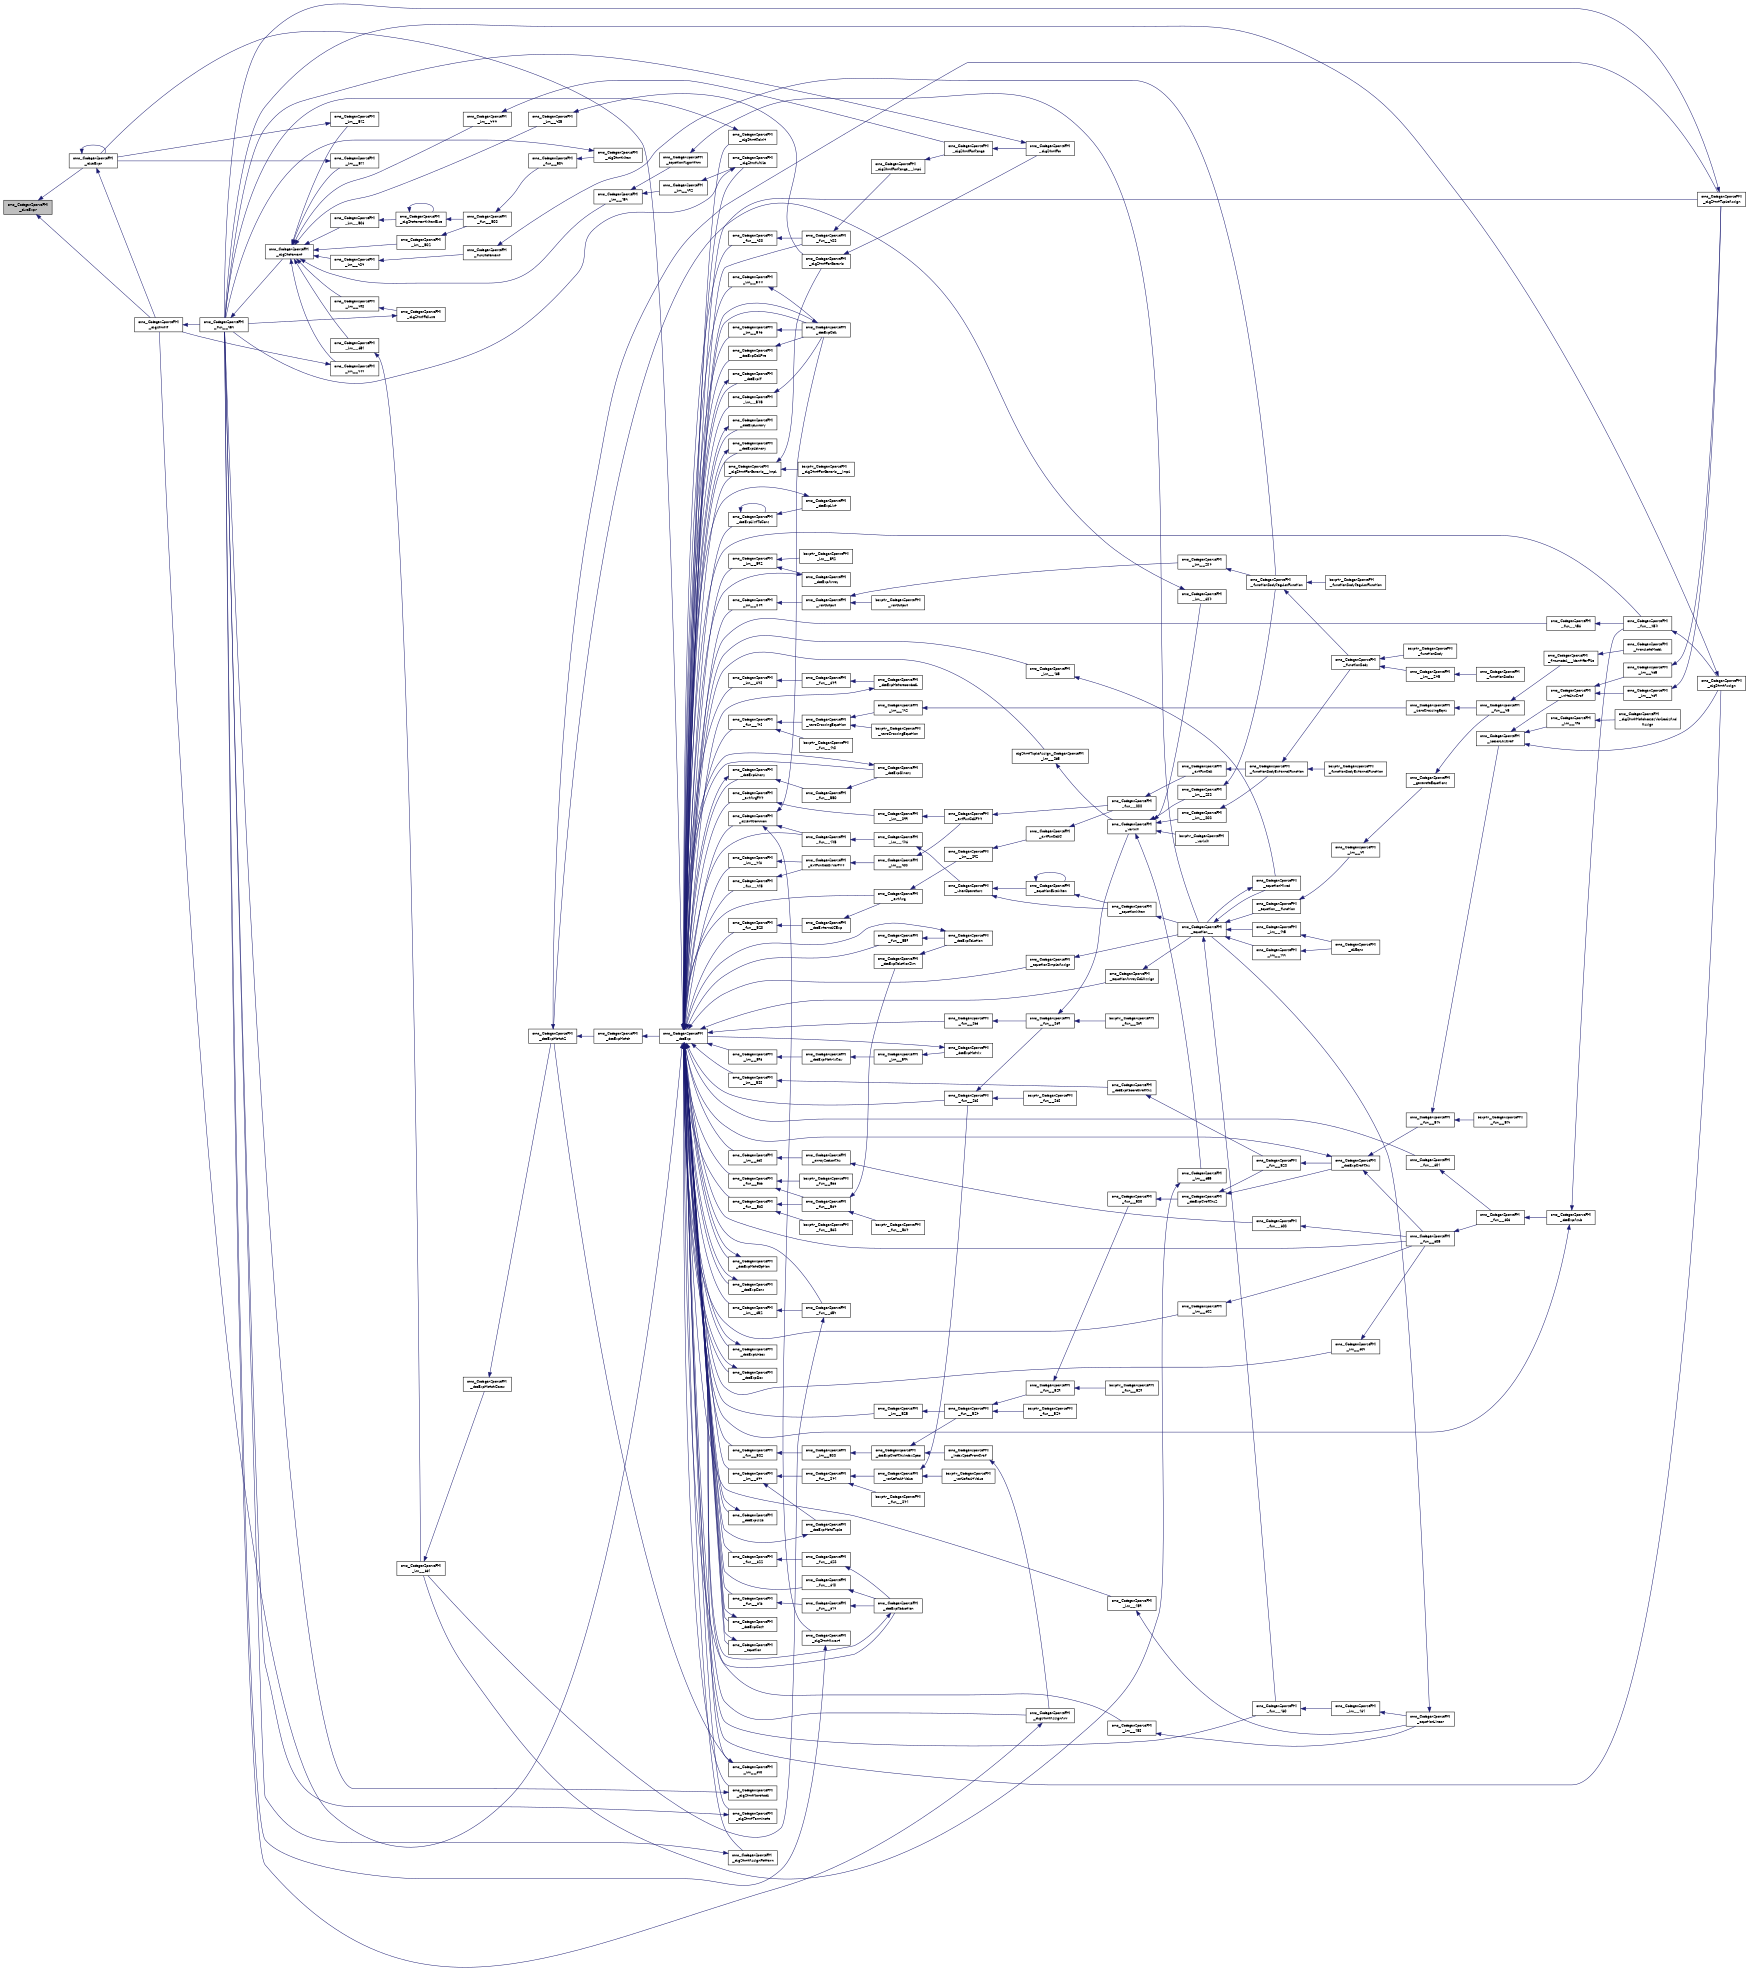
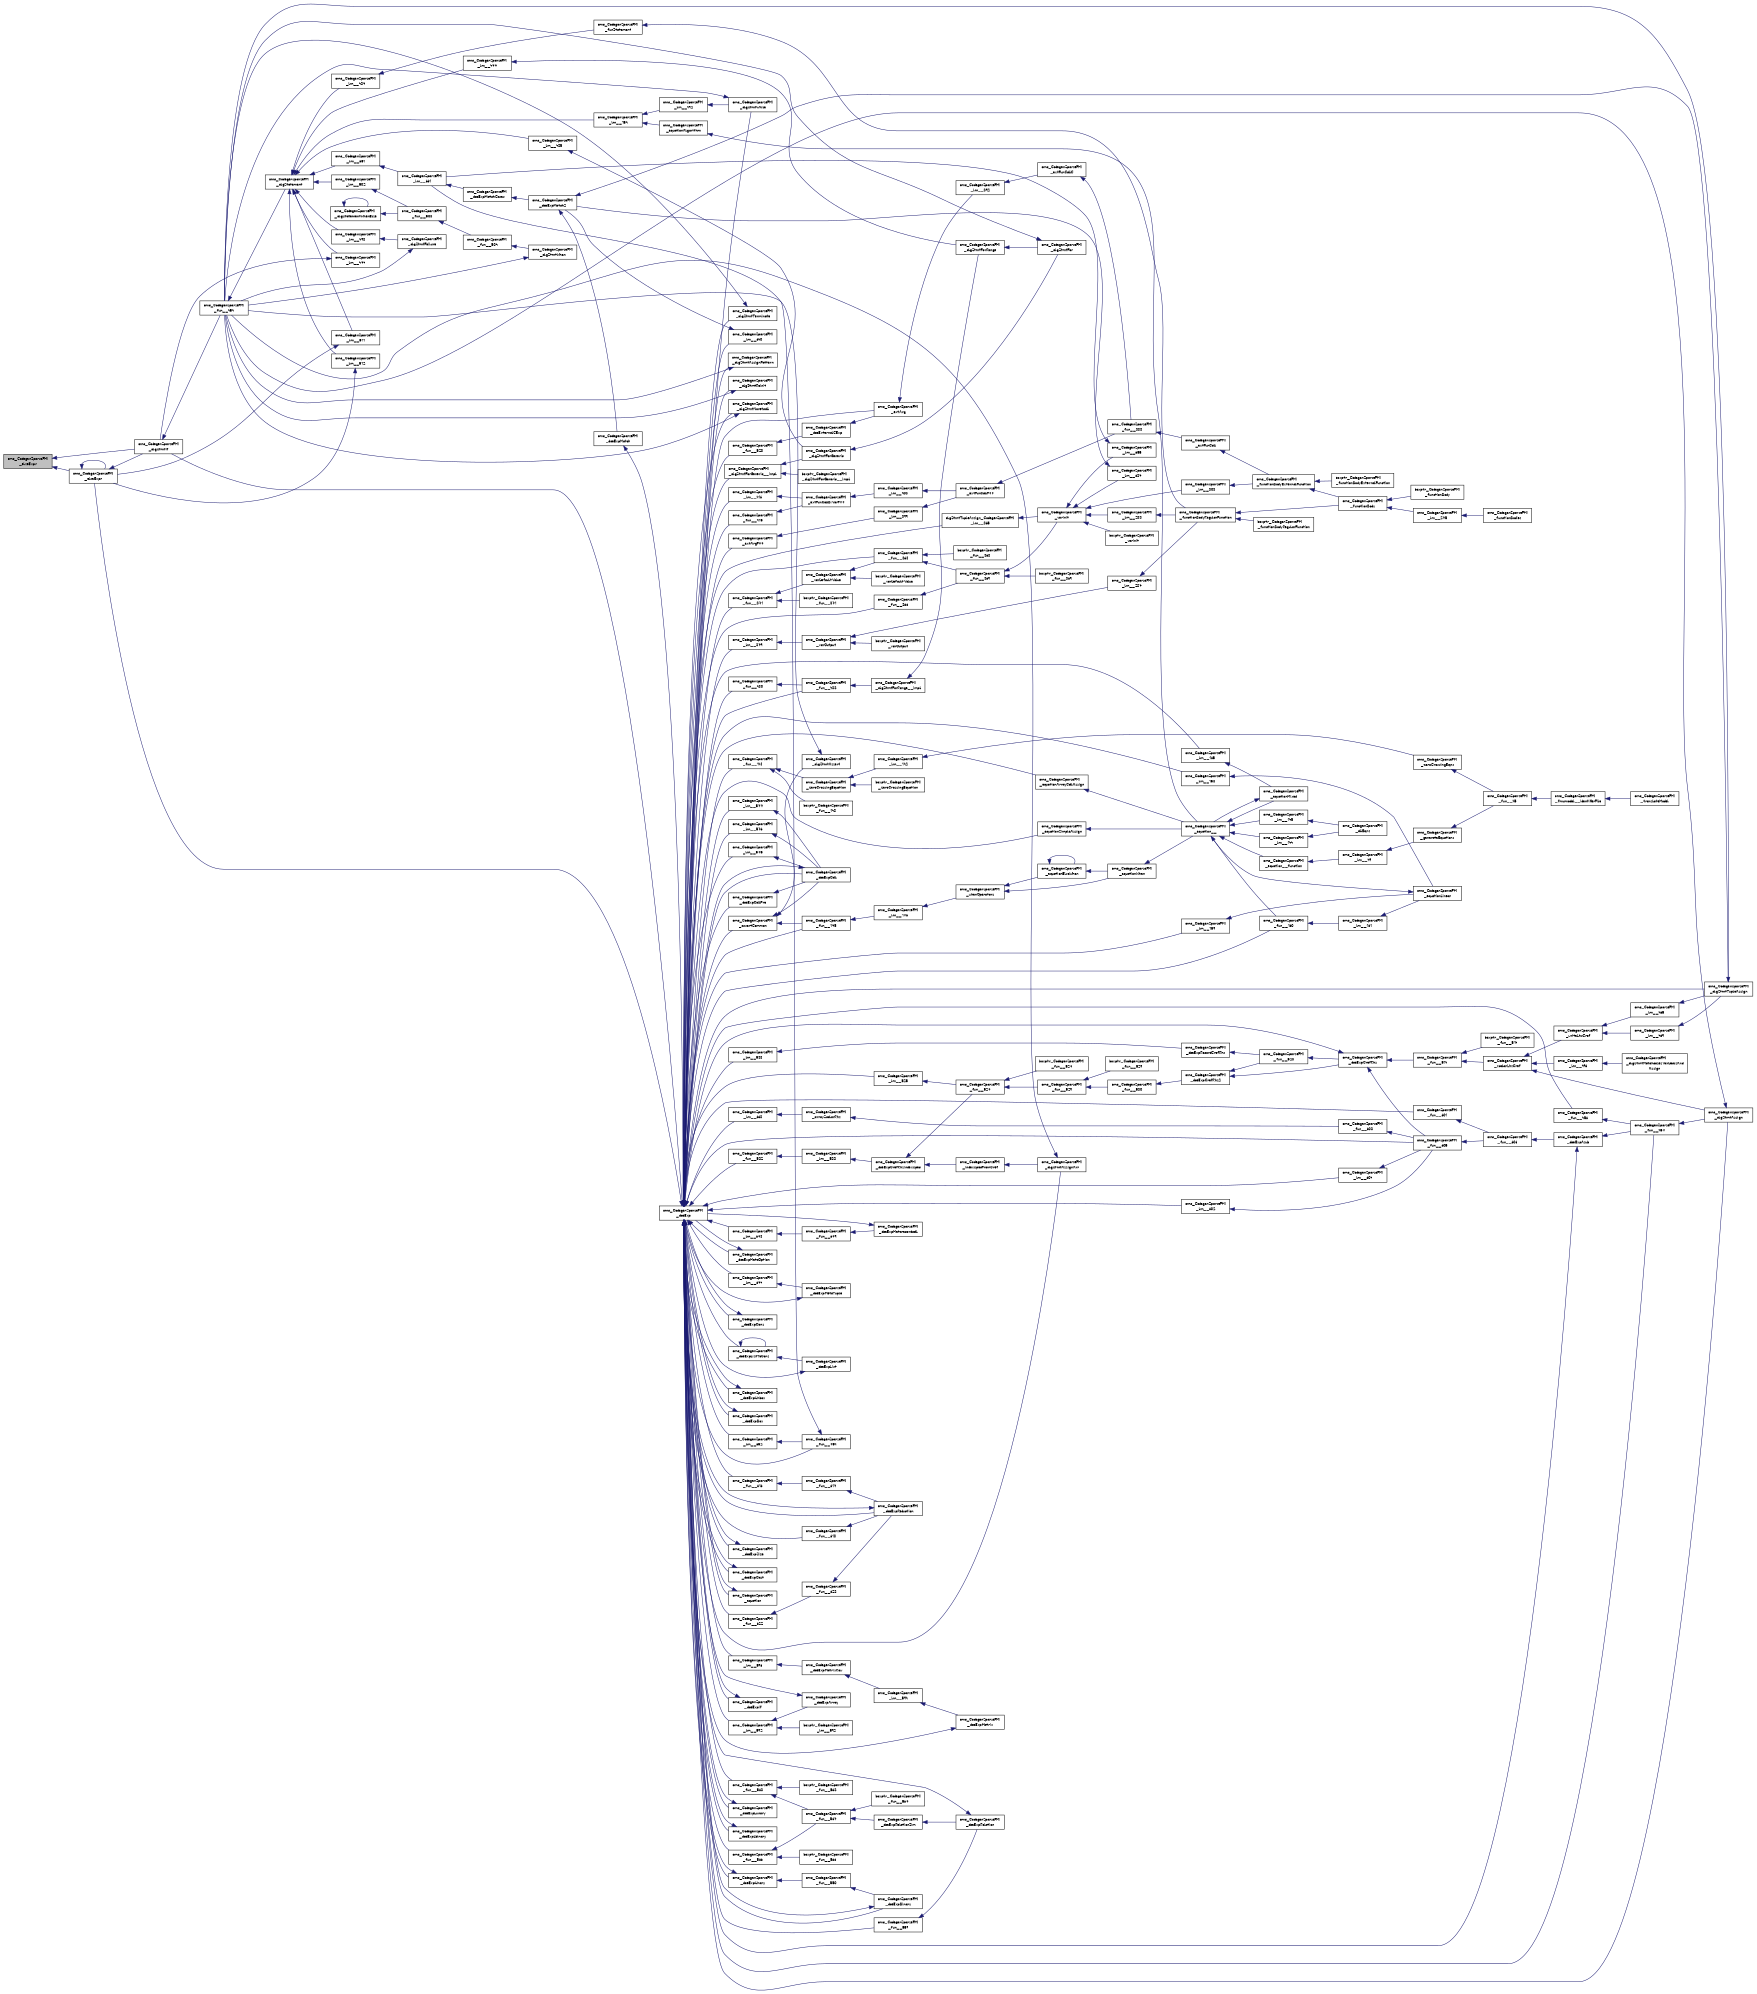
node "omc_CodegenSparseFMI _lm__506": removed
node "omc_CodegenSparseFMI _fun__654": label "omc_CodegenSparseFMI _fun__654" -> "omc_CodegenSparseFMI _fun__754"
edge "omc_CodegenSparseFMI _fun__371" -> "omc_CodegenSparseFMI _lm__674": now "omc_CodegenSparseFMI _fun__371" -> "omc_CodegenSparseFMI _daeExp"
